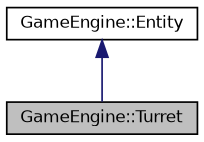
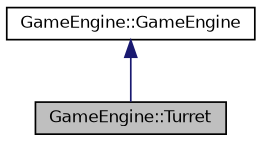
node "GameEngine::Entity": label "GameEngine::Entity" -> "GameEngine::GameEngine"
